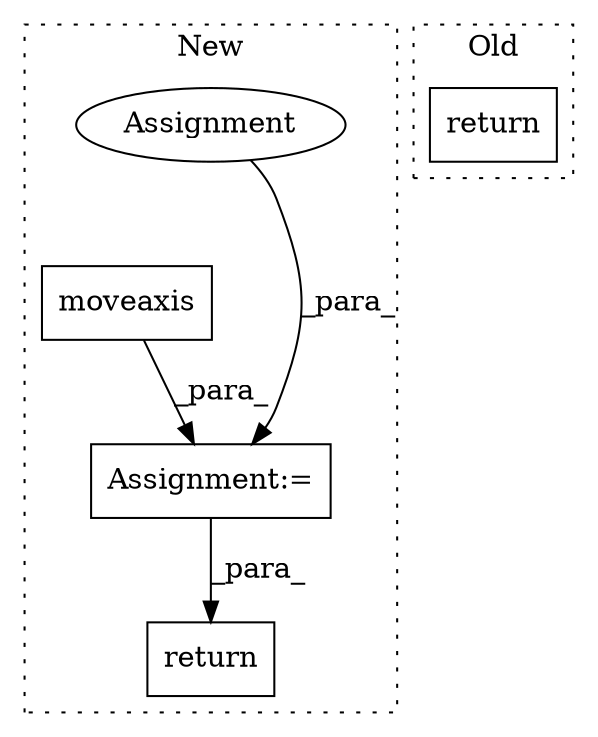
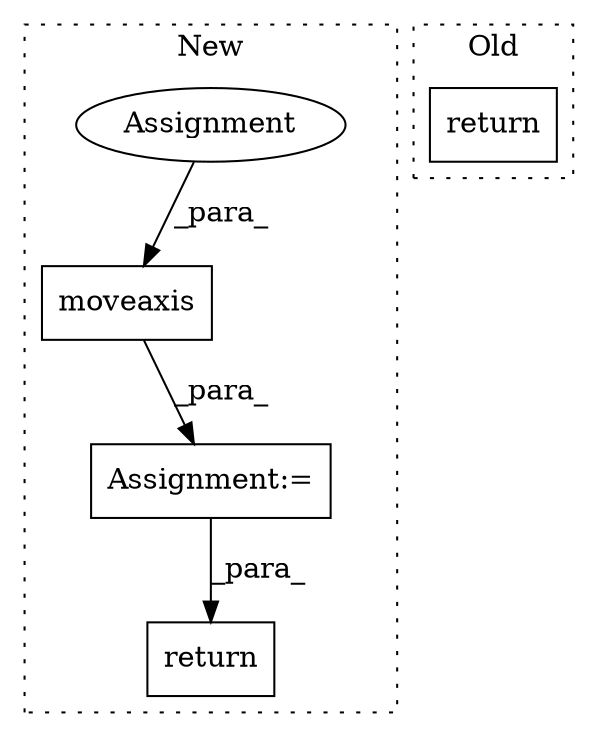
edge "Assignment" -> "Assignment:=": now "Assignment" -> "moveaxis"
